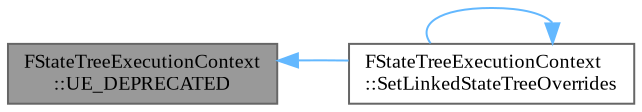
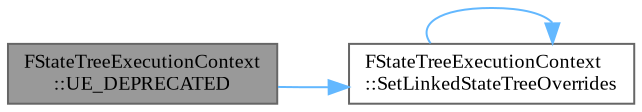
edge "FStateTreeExecutionContext ::SetLinkedStateTreeOverrides" -> "FStateTreeExecutionContext ::UE_DEPRECATED": reversed
